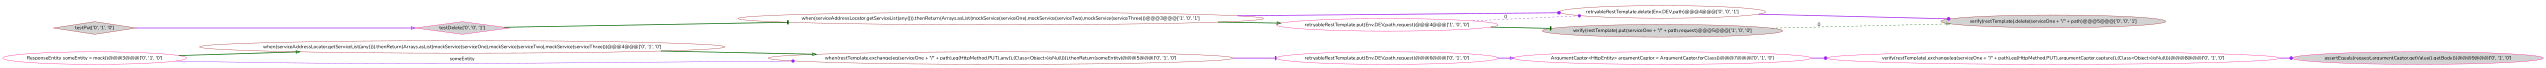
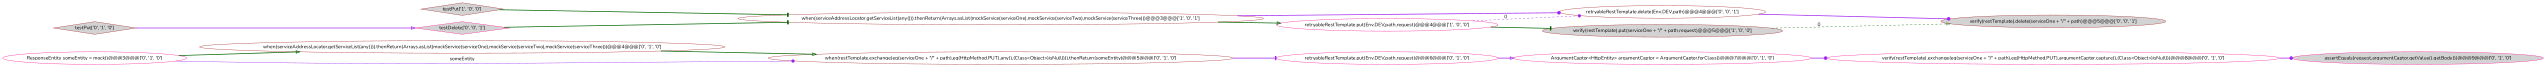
node "testPut['1', '0', '0']": added
